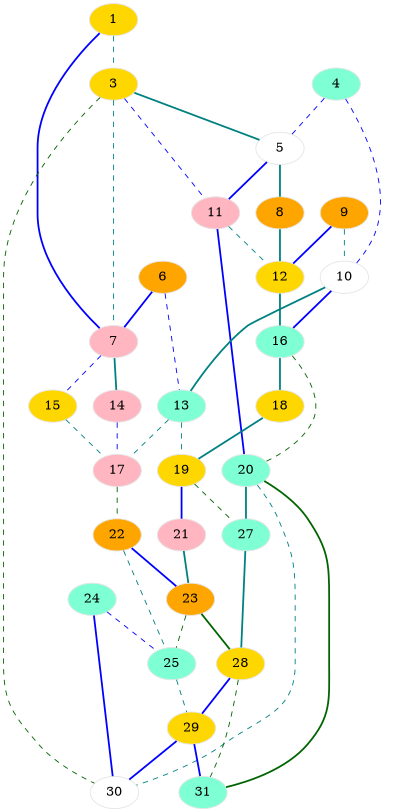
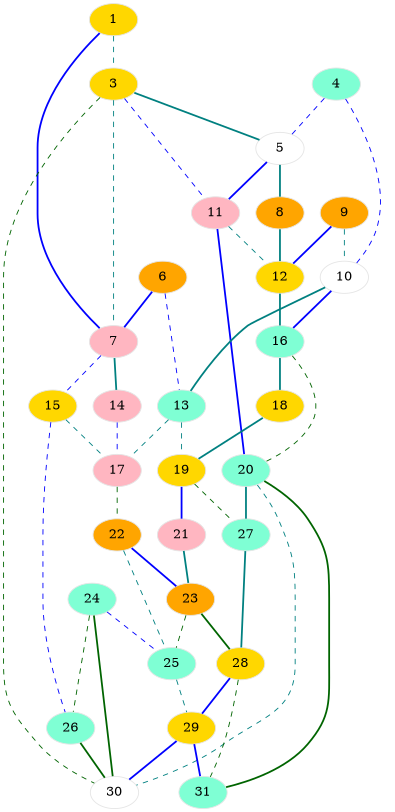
edge "24" -- "30": color blue -> darkgreen
node "26": added
